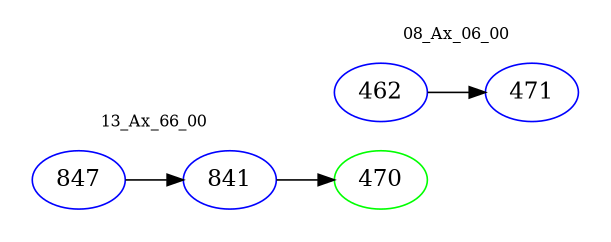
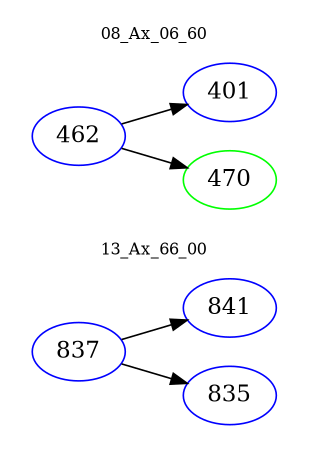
cluster "08_Ax_06_00": label "08_Ax_06_00" -> "08_Ax_06_60"
node "471": label "471" -> "401"
node "847": label "847" -> "837"
edge "841" -> "470": now "462" -> "470"
node "835": added
